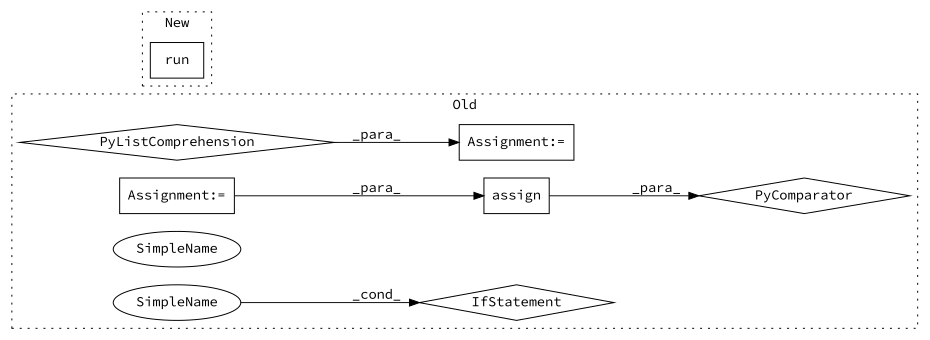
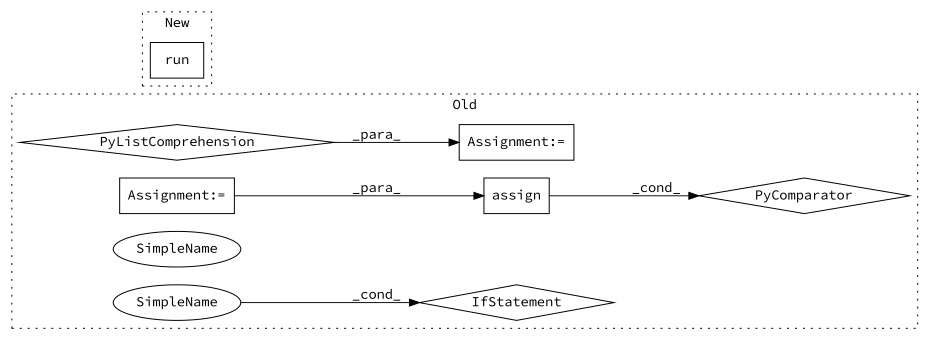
edge "assign" -> "PyComparator": label "_para_" -> "_cond_"
